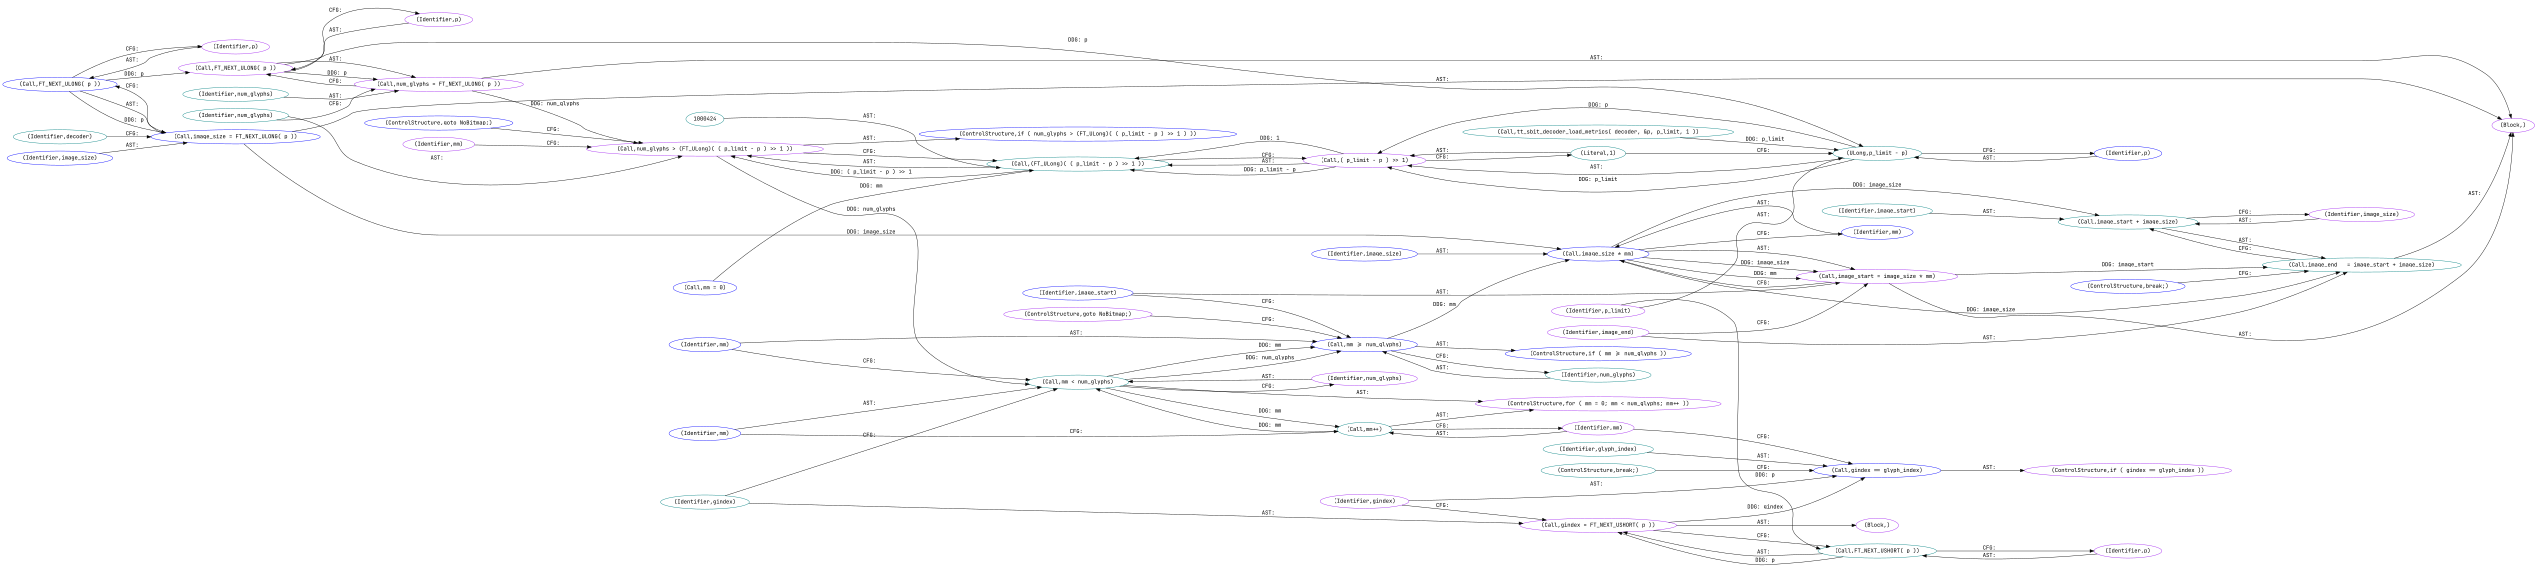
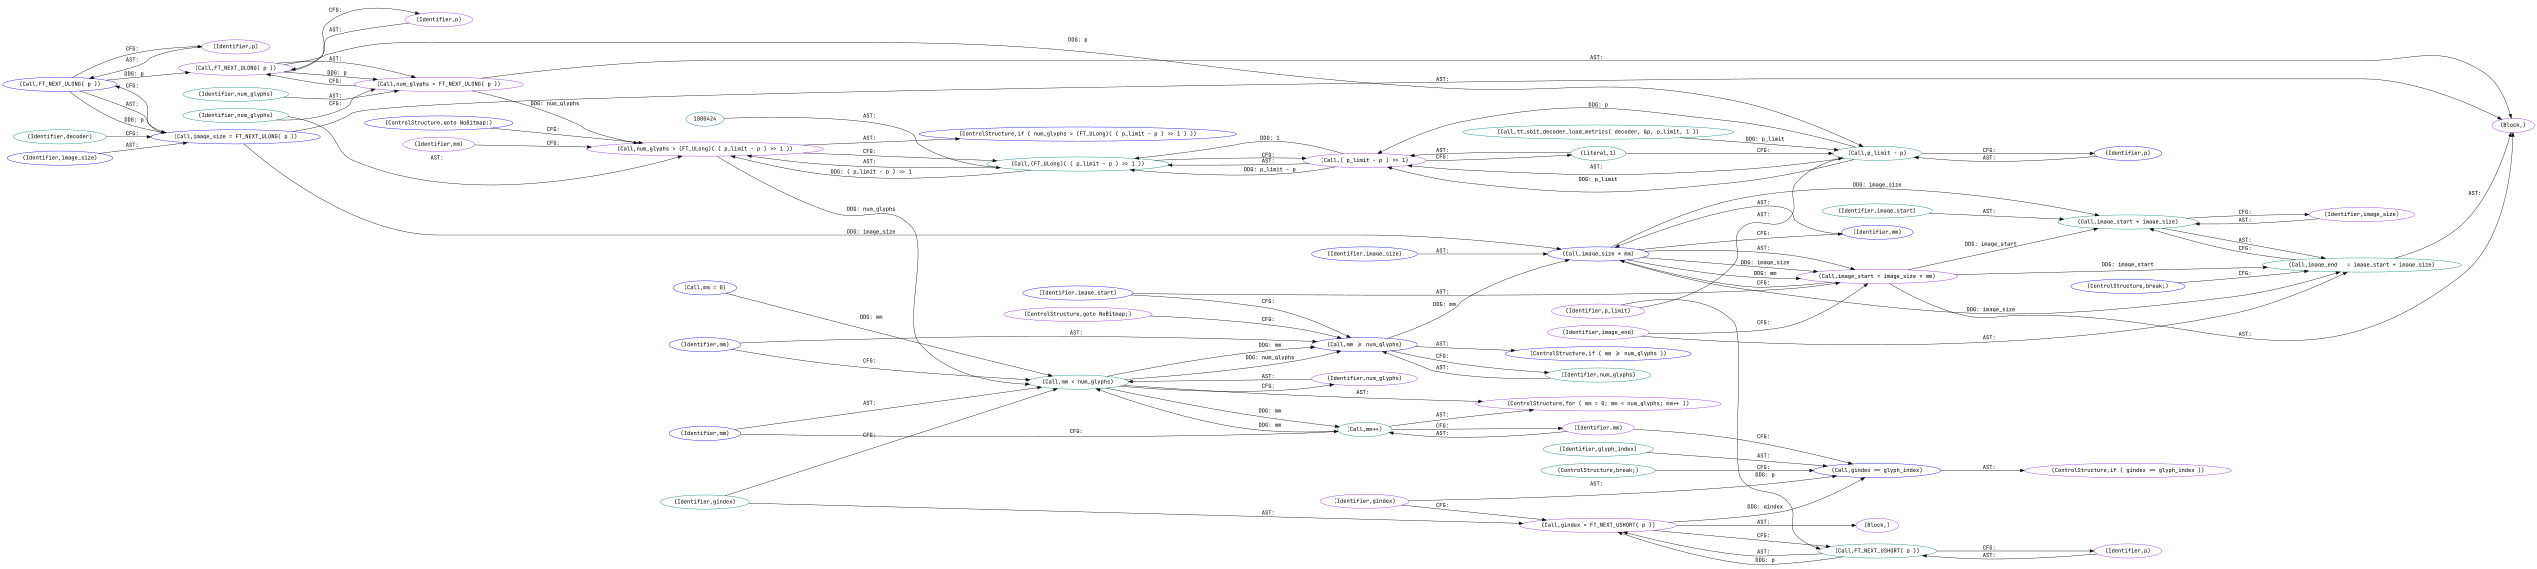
node "(ULong,p_limit - p)": label "(ULong,p_limit - p)" -> "(Call,p_limit - p)"
edge "(Call,mm = 0)" -> "(Call,(FT_ULong)( ( p_limit - p ) >> 1 ))": now "(Call,mm = 0)" -> "(Call,mm < num_glyphs)"
edge "(Call,image_start = image_size * mm)" -> "(Call,image_start + image_size)": added, label "DDG: image_start"
